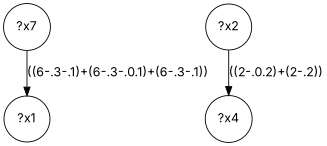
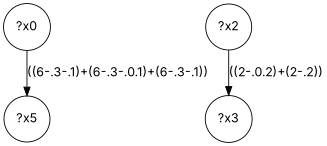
node "?x7": label "?x7" -> "?x0"
node "?x1": label "?x1" -> "?x5"
node "?x4": label "?x4" -> "?x3"
